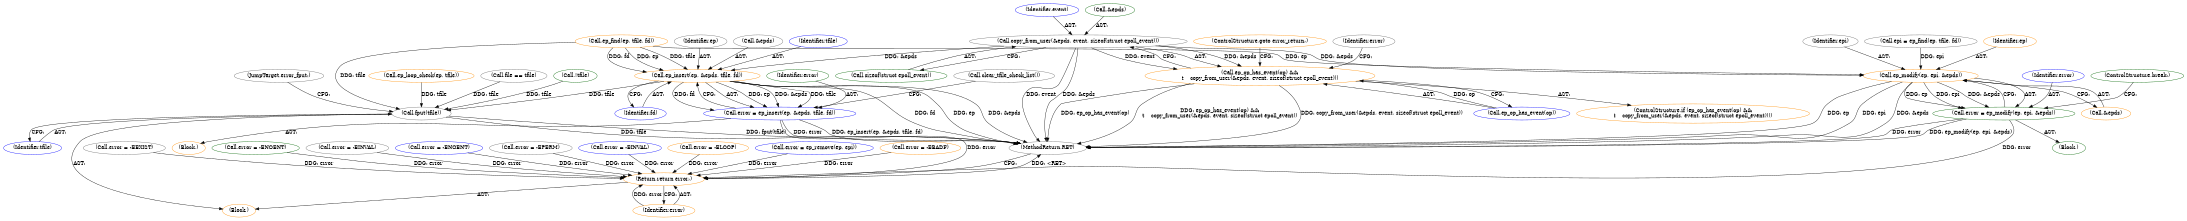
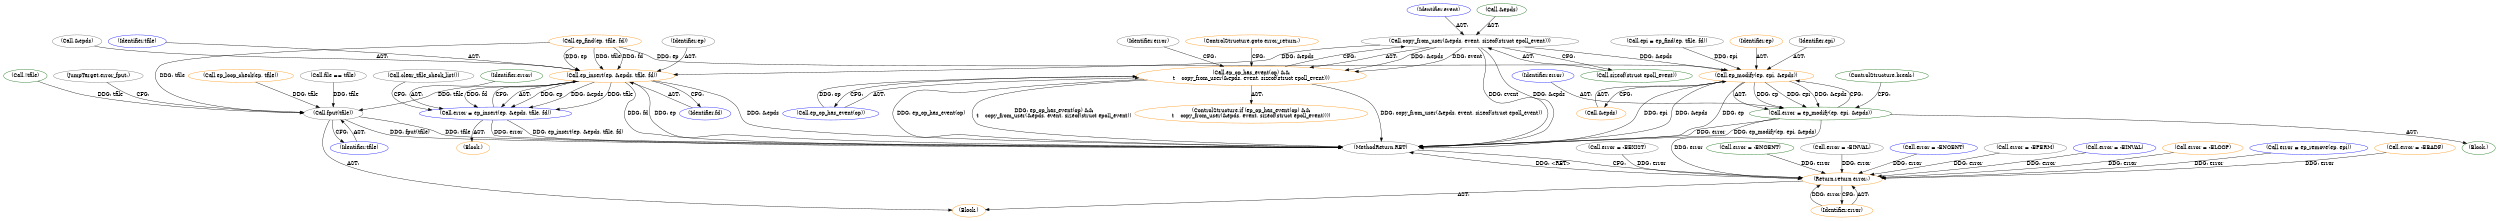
edge "(Call,error = ep_insert(ep, &epds, tfile, fd))" -> "(Return,return error;)": removed, label "DDG: error"
